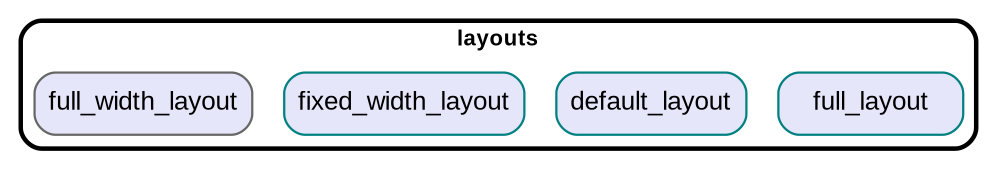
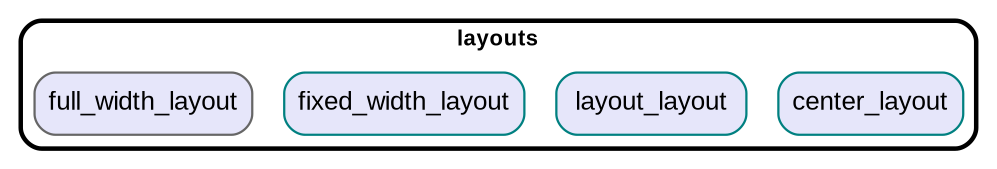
node "default_layout": label "default_layout" -> "layout_layout"
node "full_layout": label "full_layout" -> "center_layout"
